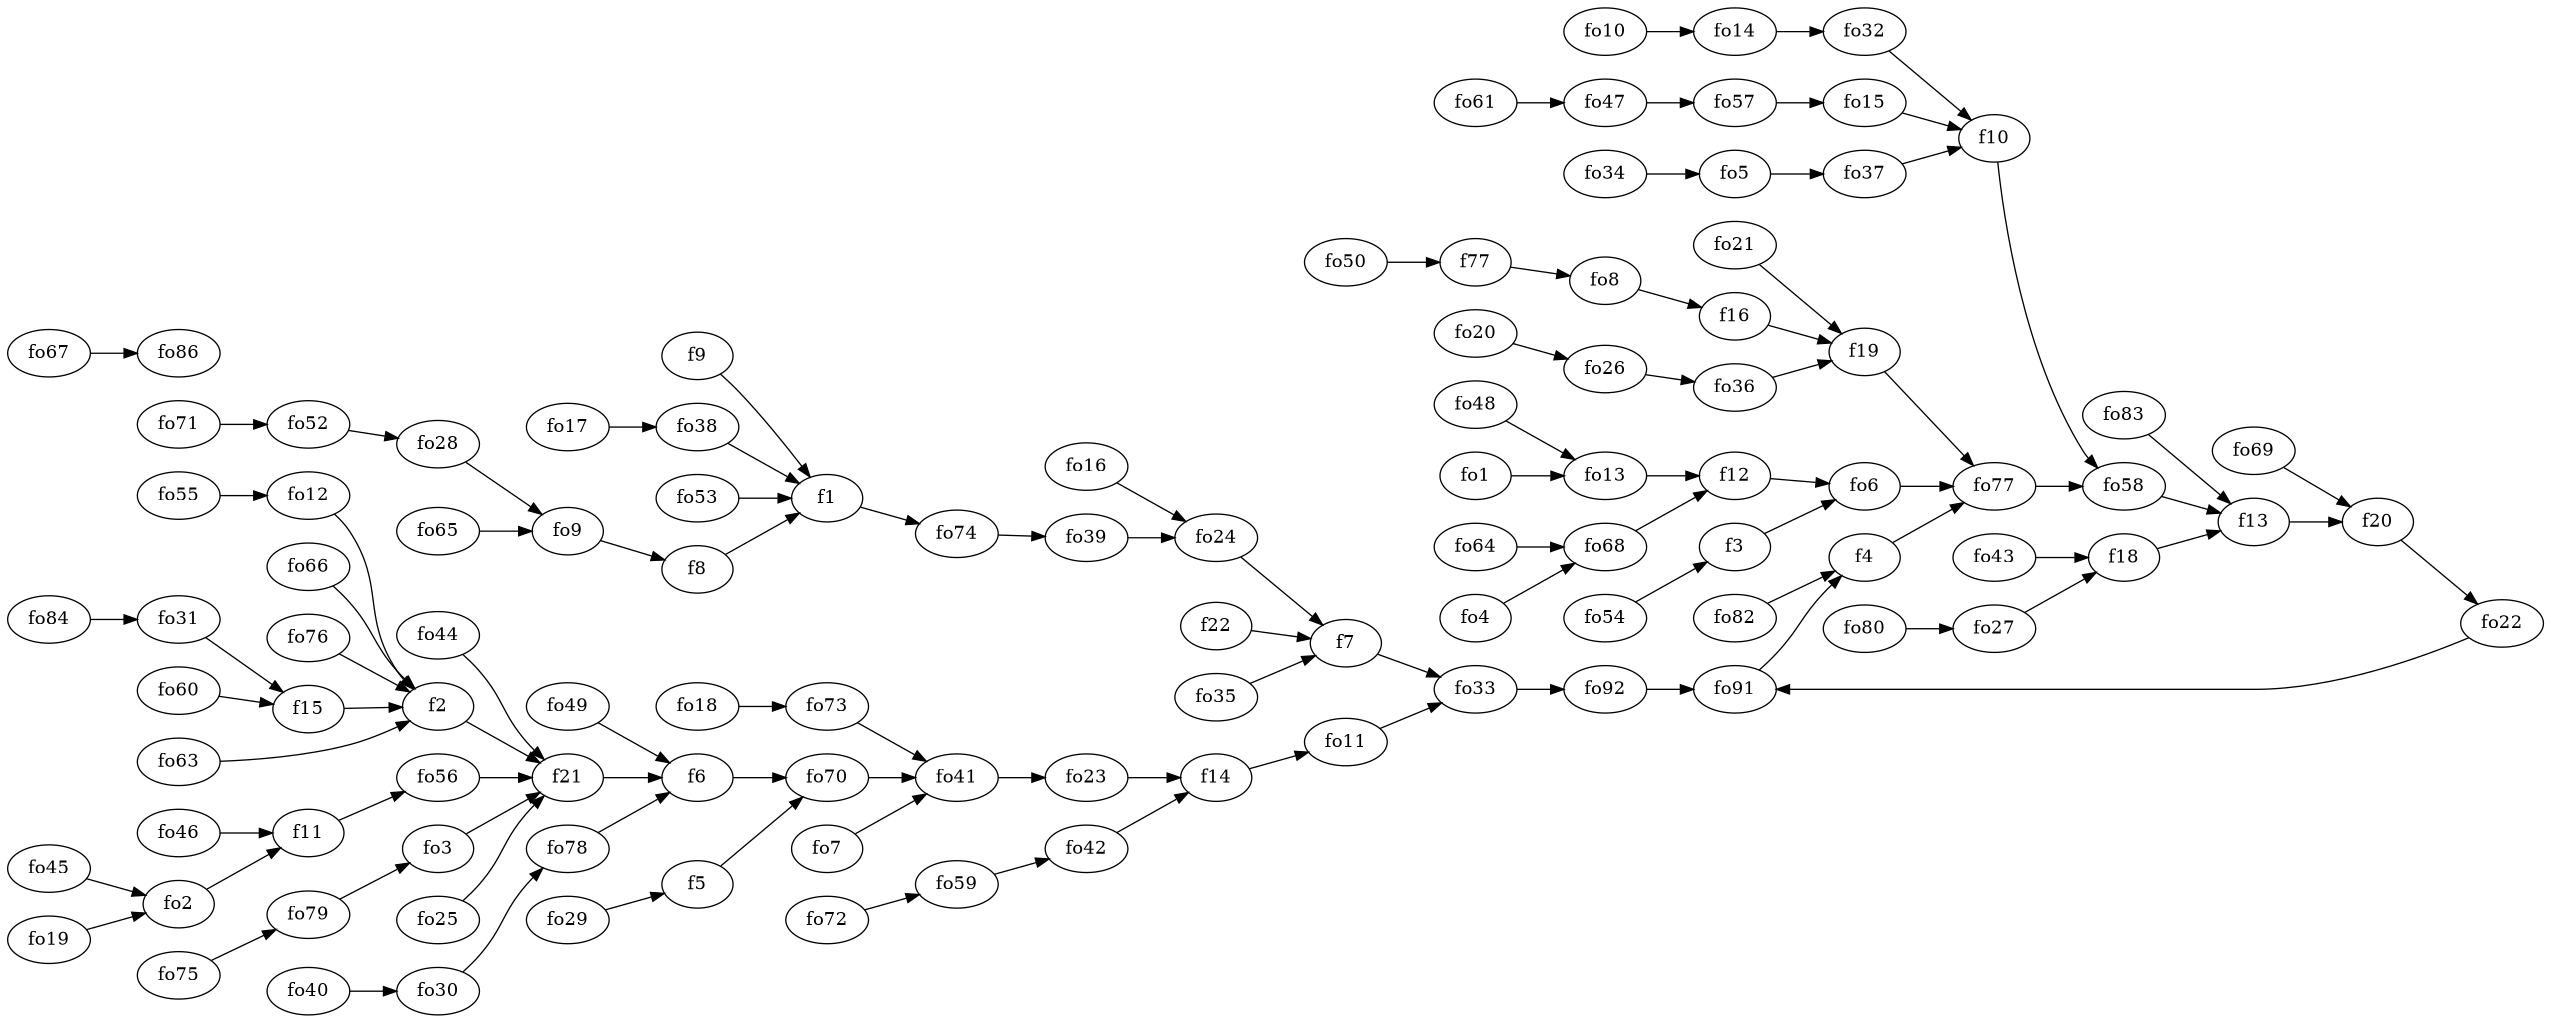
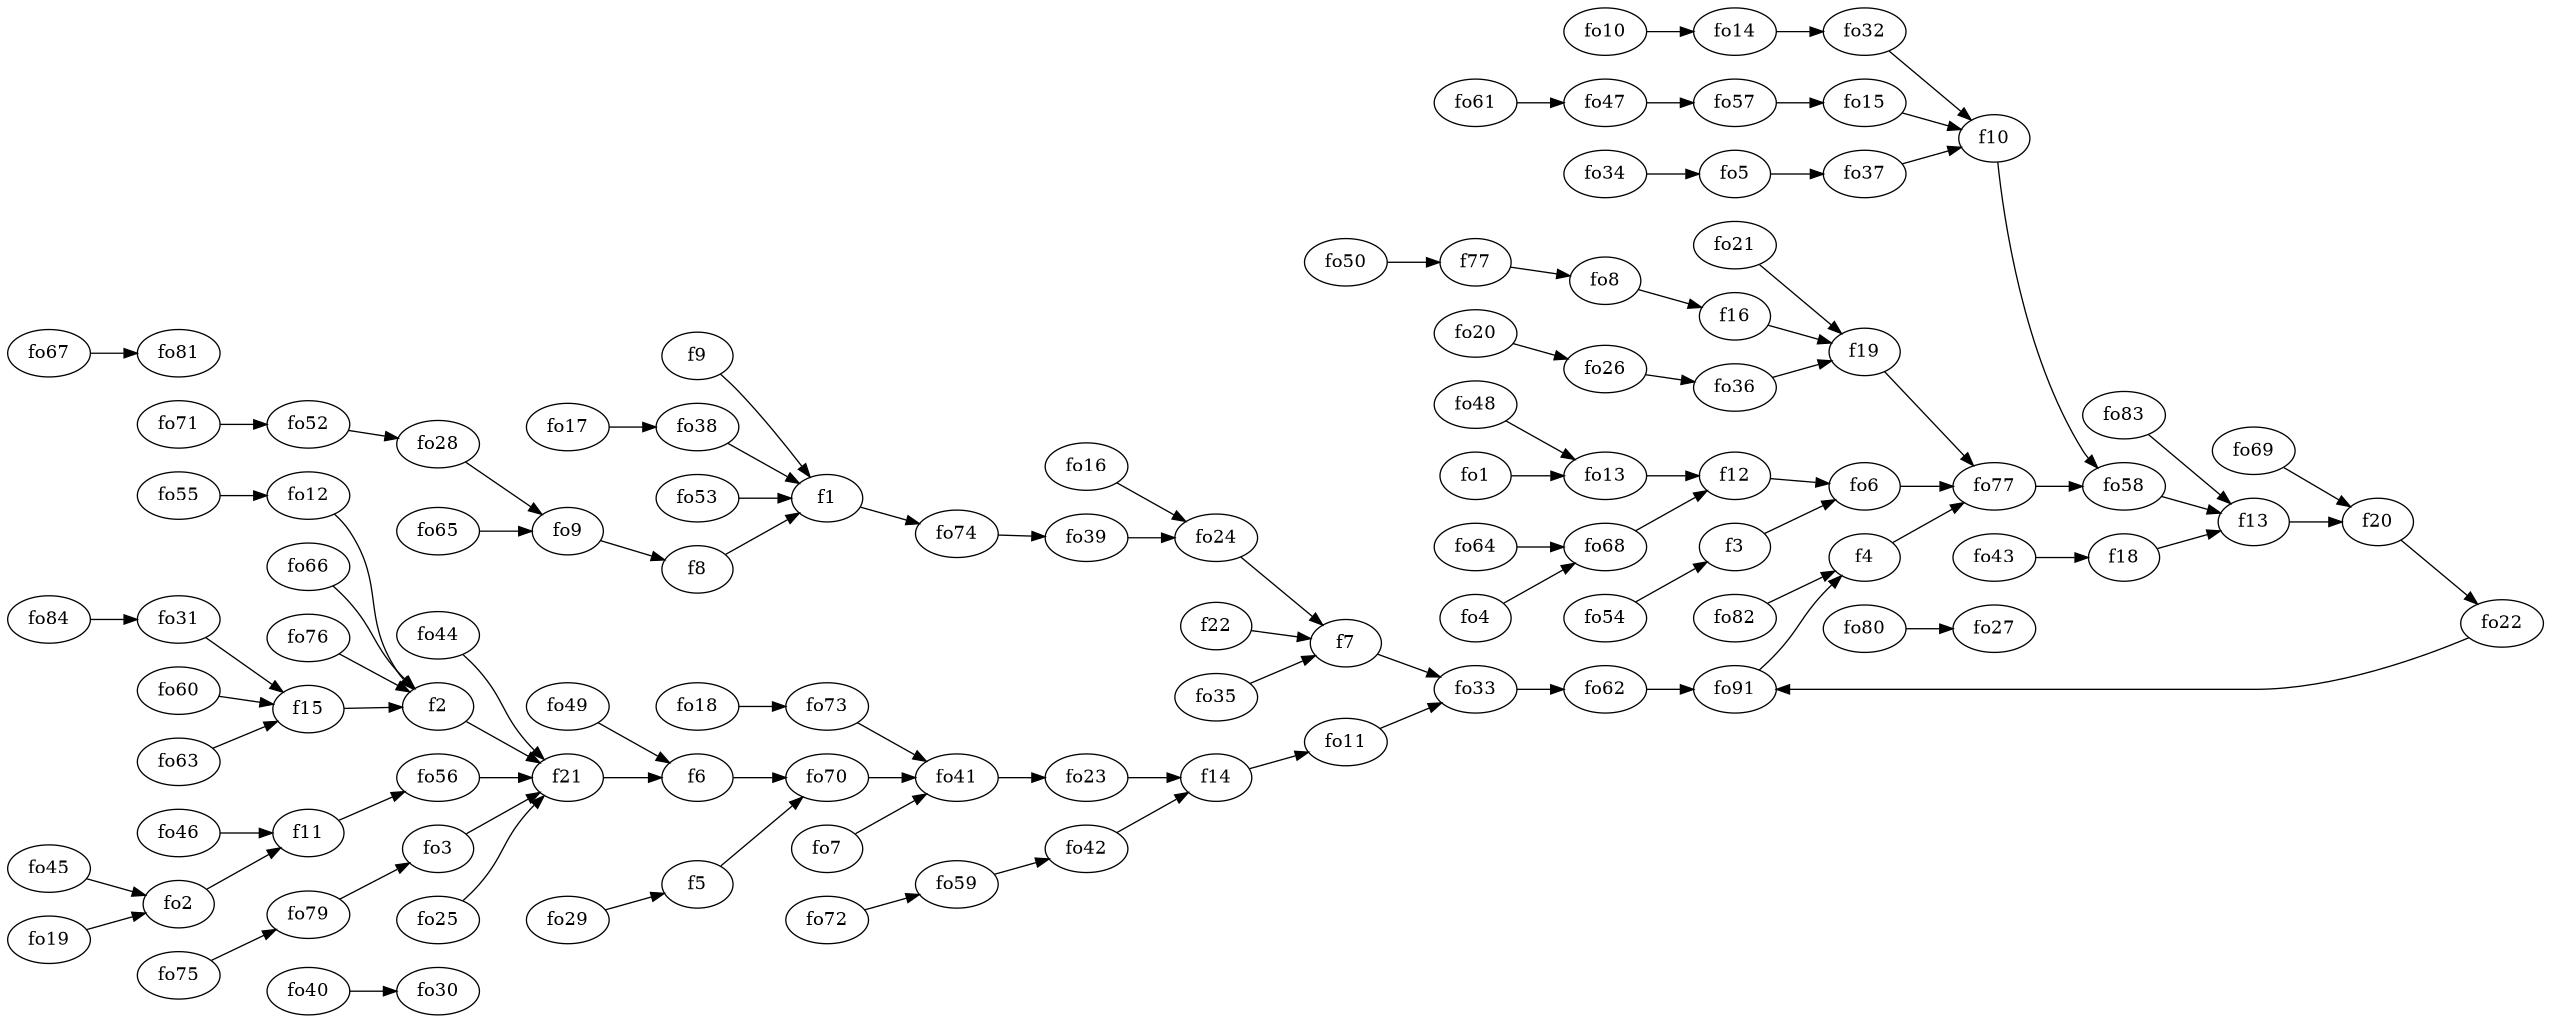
node "fo86": label "fo86" -> "fo81"
edge "fo27" -> "f18": removed
node "fo92": label "fo92" -> "fo62"
edge "fo63" -> "f2": now "fo63" -> "f15"
node "fo78": removed
